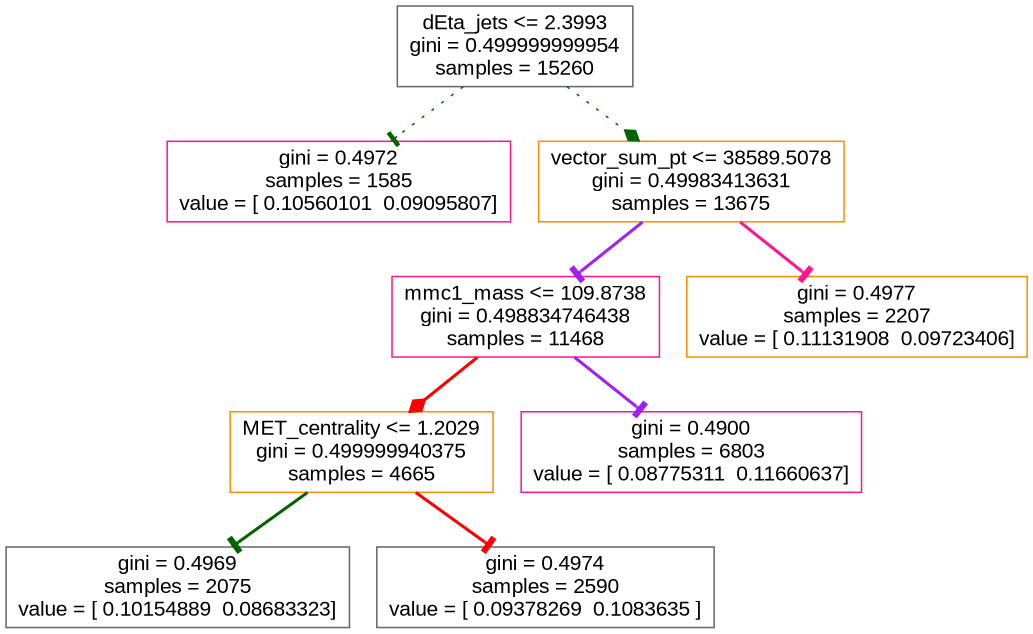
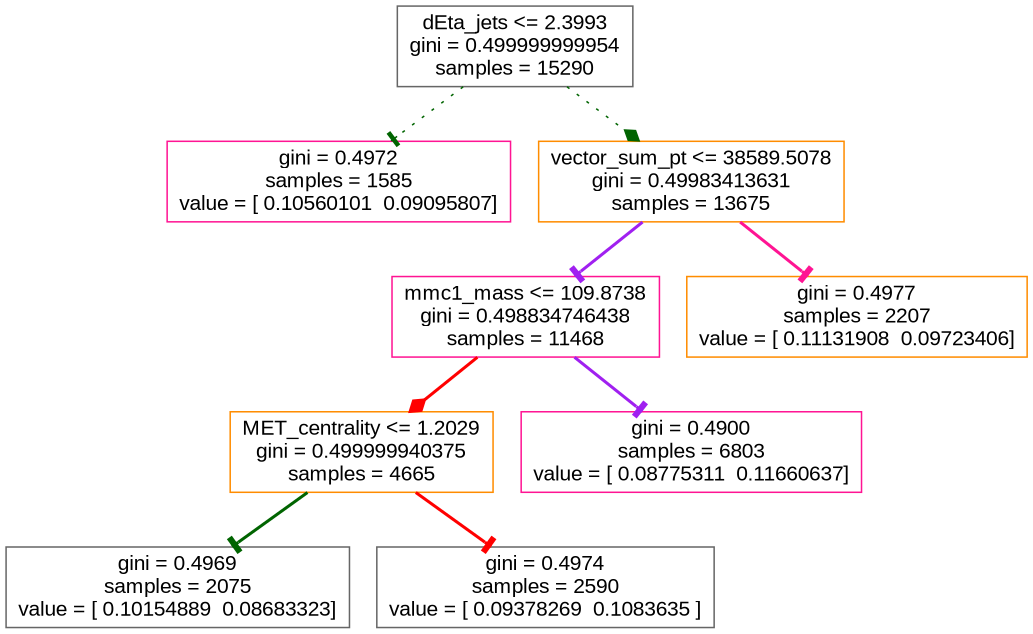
node "dEta_jets <= 2.3993 gini = 0.499999999954 samples = 15260": label "dEta_jets <= 2.3993 gini = 0.499999999954 samples = 15260" -> "dEta_jets <= 2.3993 gini = 0.499999999954 samples = 15290"
